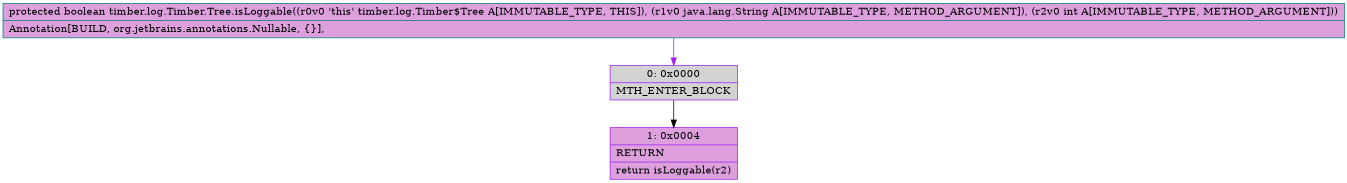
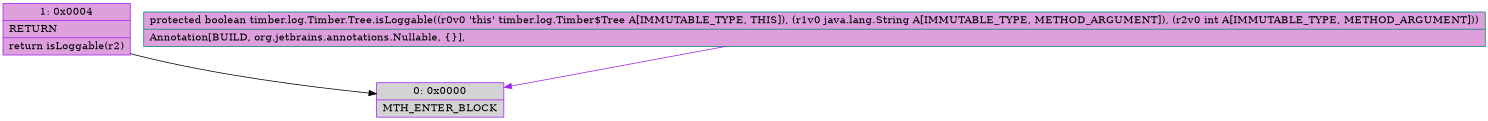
edge "0: 0x0000" -> "1: 0x0004": reversed
